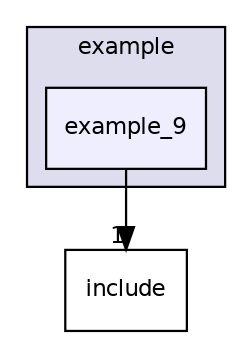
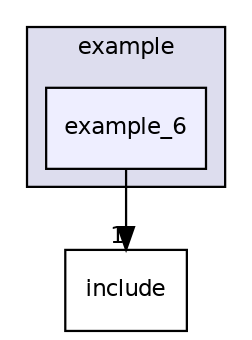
node "example_9": label "example_9" -> "example_6"
